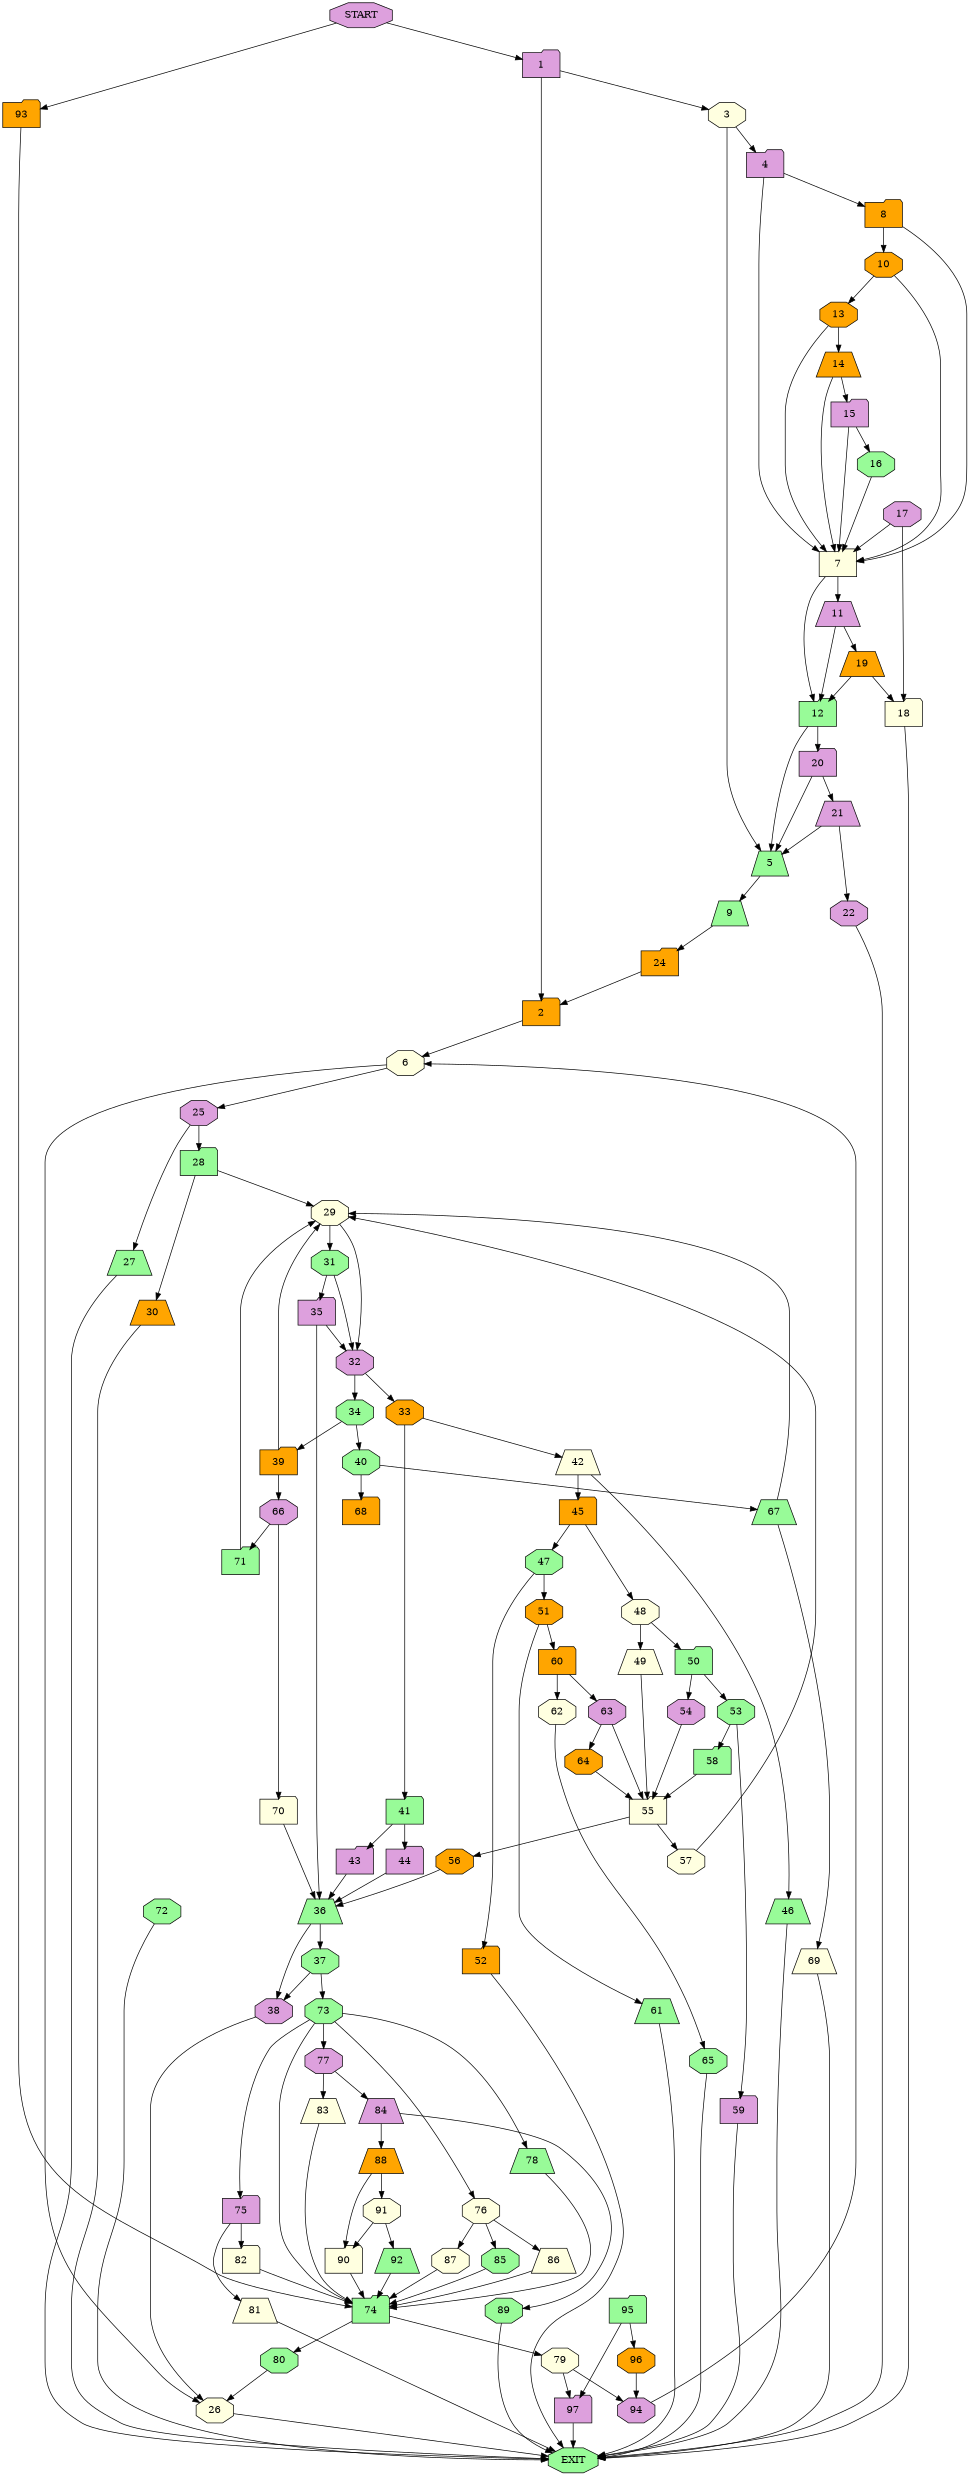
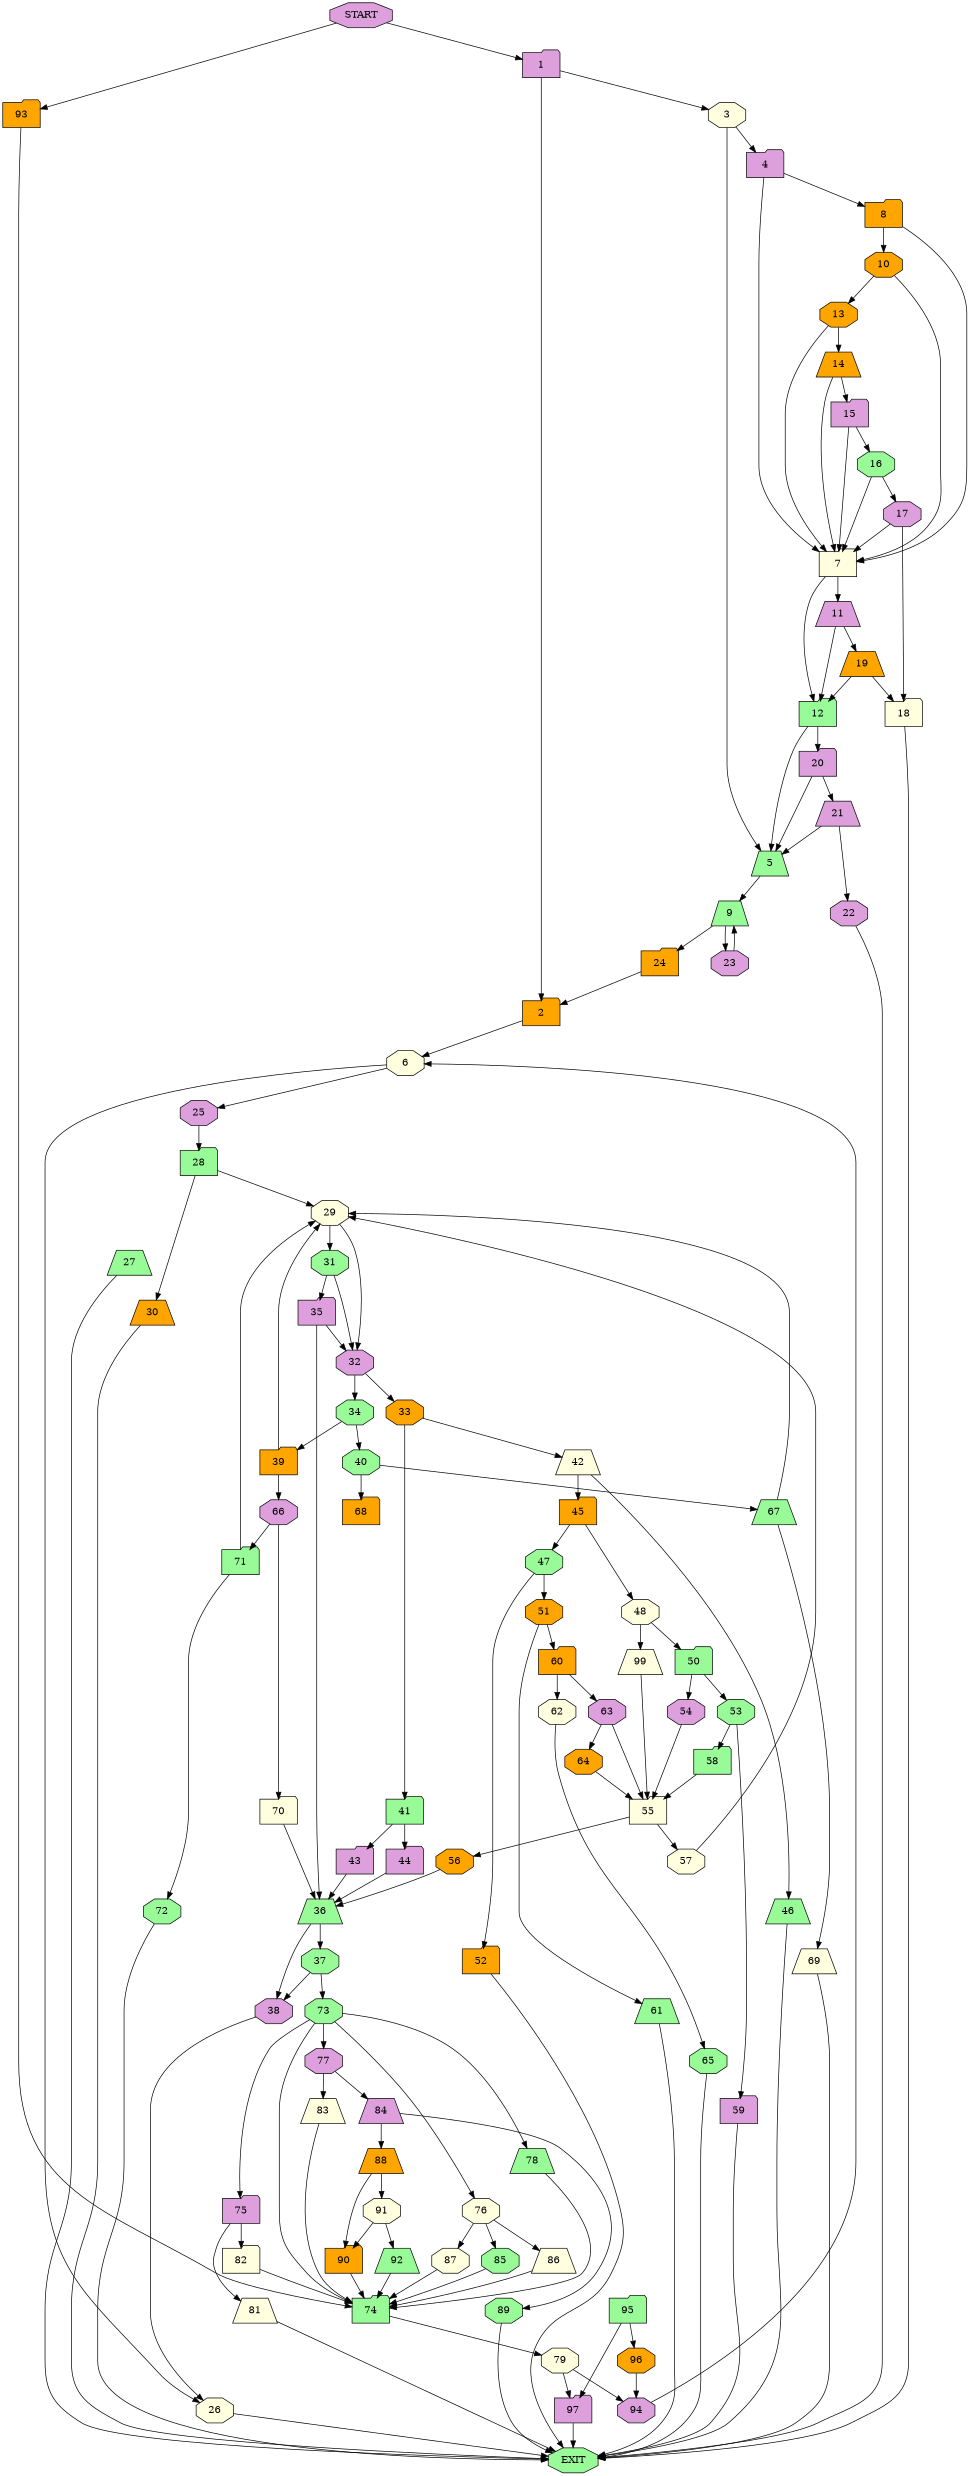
edge "16" -> "17": added
node "23": added
edge "25" -> "27": removed
node "49": label "49" -> "99"
edge "71" -> "72": added
node "90": fillcolor lightyellow -> orange
node "80": removed
